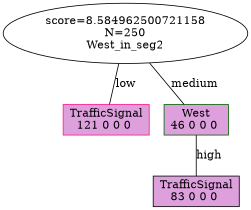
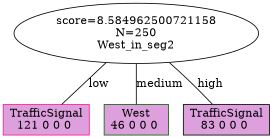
edge "West 46 0 0 0" -- "TrafficSignal 83 0 0 0": now "score=8.584962500721158 N=250 West_in_seg2" -- "TrafficSignal 83 0 0 0"
